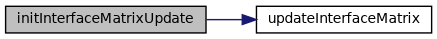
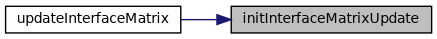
edge "initInterfaceMatrixUpdate" -> "updateInterfaceMatrix": reversed
